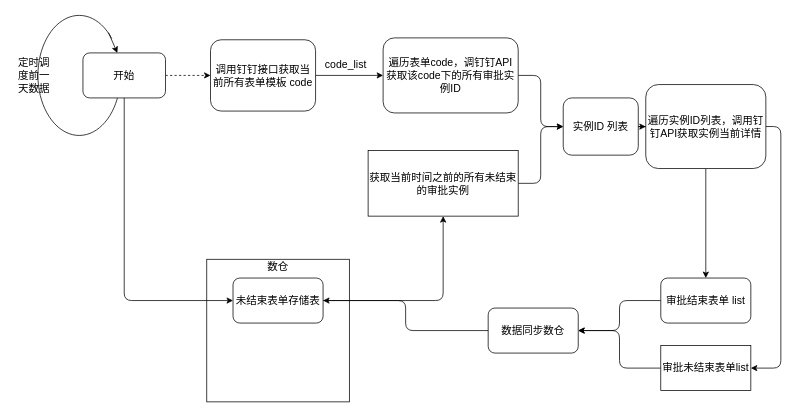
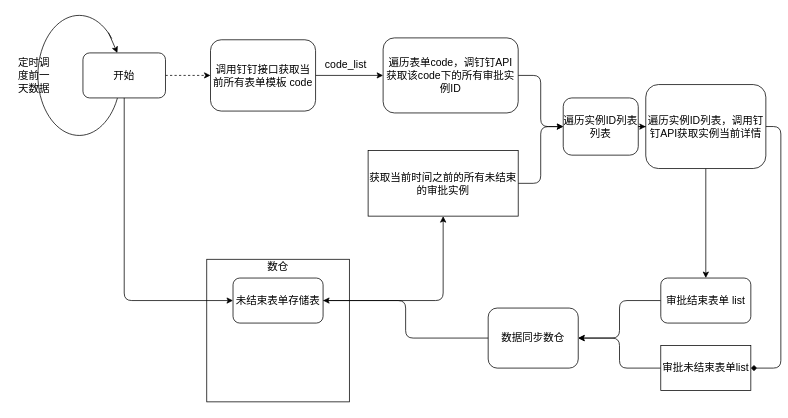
node "实例ID 列表": label "实例ID 列表" -> "遍历实例ID列表 列表"
node "数据同步数仓": size 90x45 -> 90x60
edge "遍历实例ID列表，调用钉钉API获取实例当前详情" -> "审批未结束表单list": arrowhead classic -> diamond
